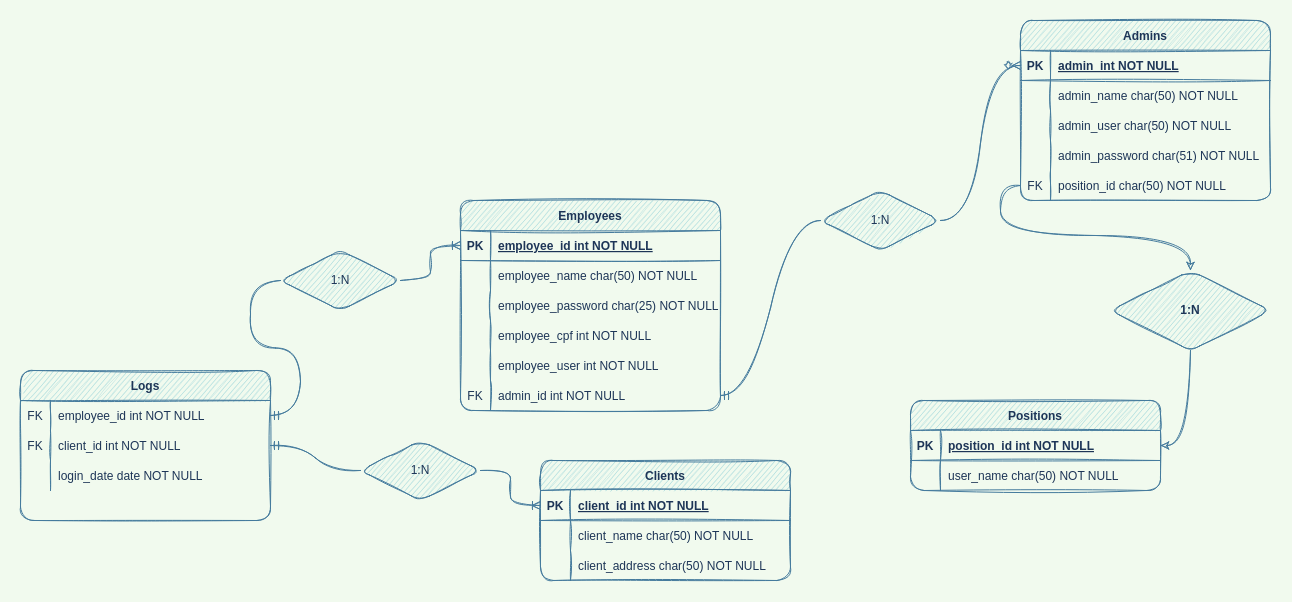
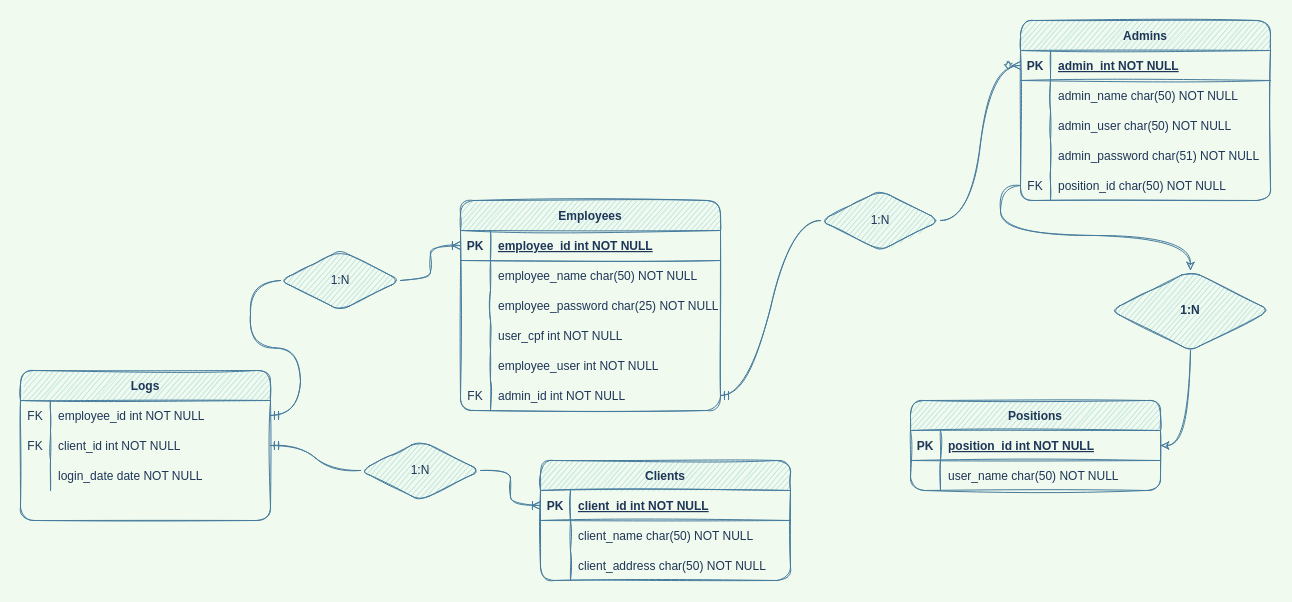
node "employee_cpf int NOT NULL": label "employee_cpf int NOT NULL" -> "user_cpf int NOT NULL"
